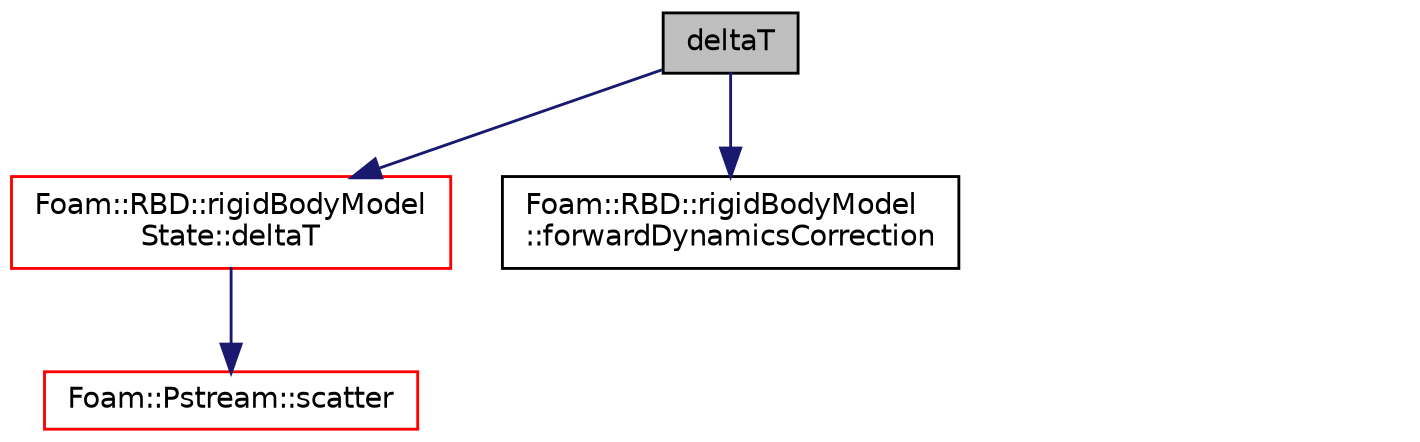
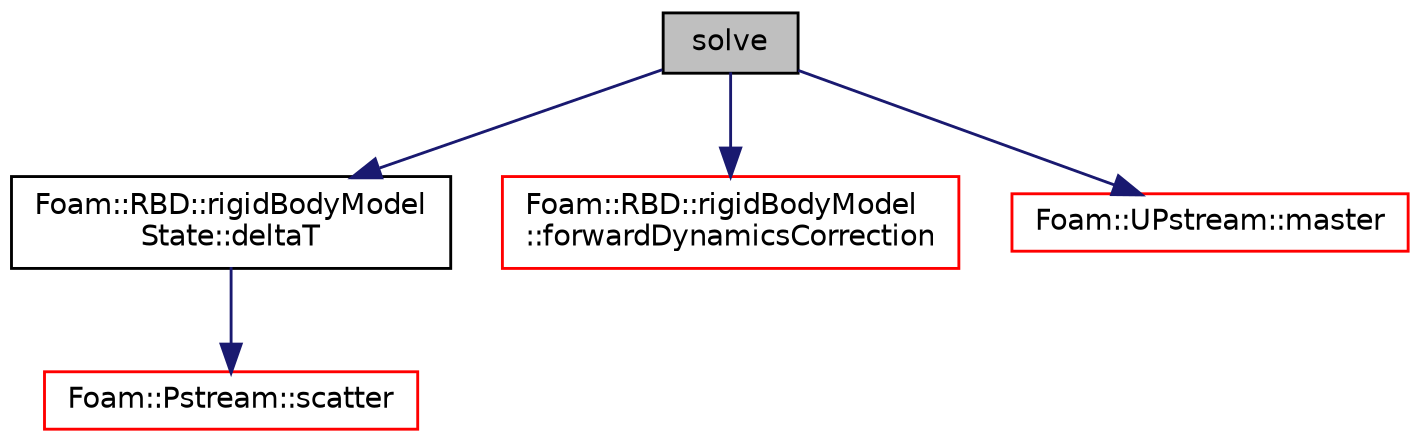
node "deltaT": label "deltaT" -> "solve"
node "Foam::RBD::rigidBodyModel State::deltaT": color red -> black
node "Foam::RBD::rigidBodyModel ::forwardDynamicsCorrection": color black -> red
node "Foam::UPstream::master": added
